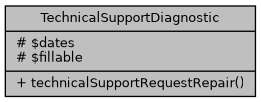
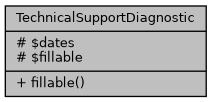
node "TechnicalSupportDiagnostic": text "+ technicalSupportRequestRepair()" -> "+ fillable()"
